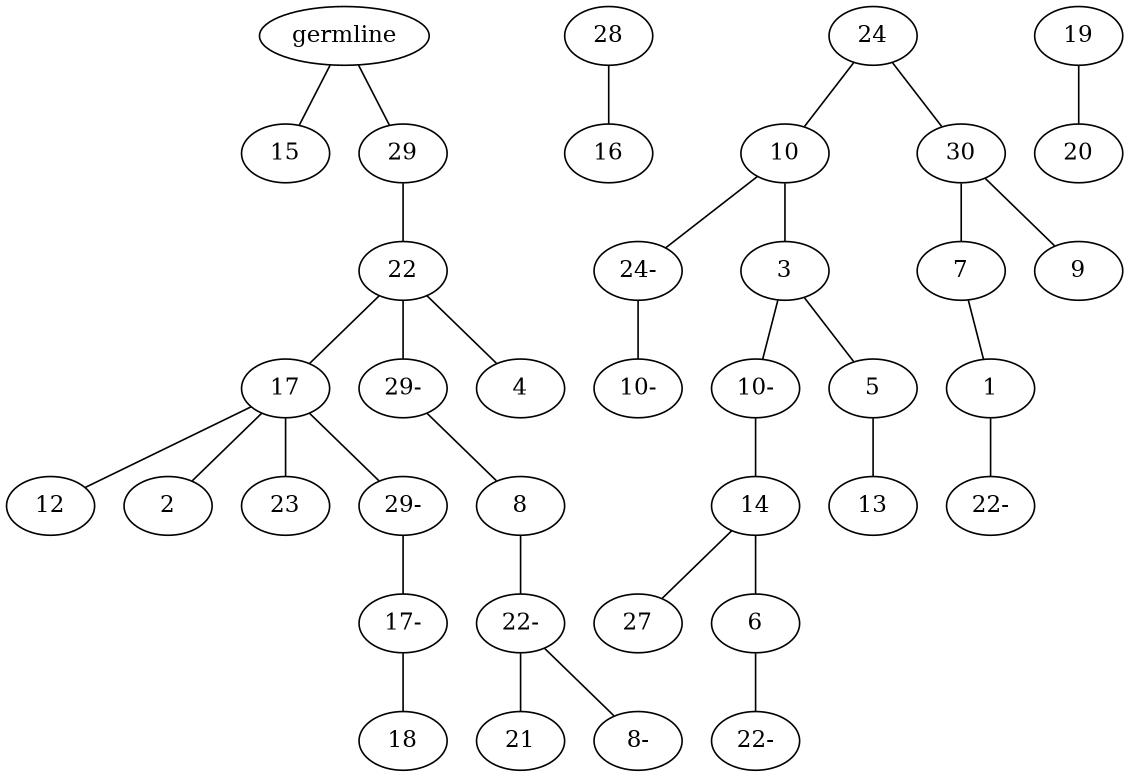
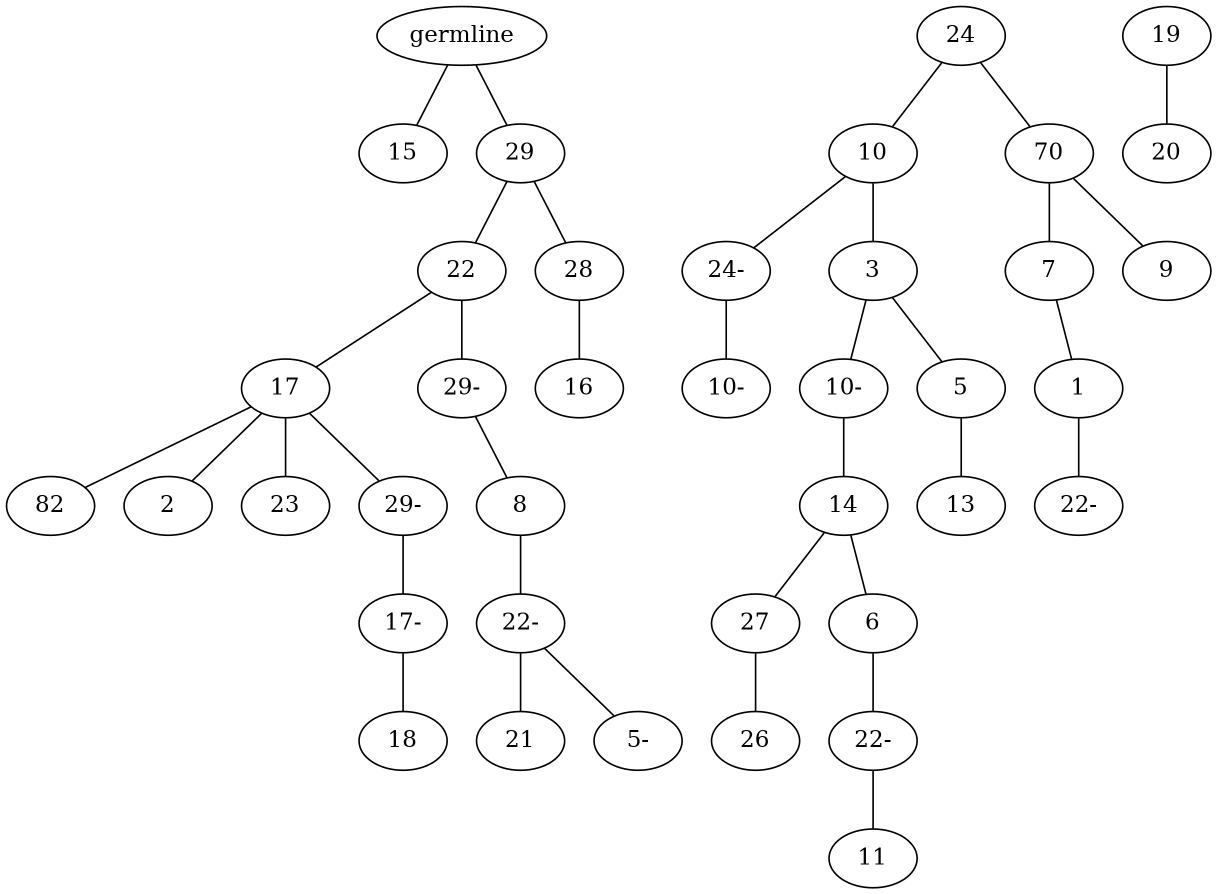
node "30": label "30" -> "70"
edge "29" -- "28": added
node "4": removed
node "12": label "12" -> "82"
node "8-": label "8-" -> "5-"
node "26": added
node "11": added
